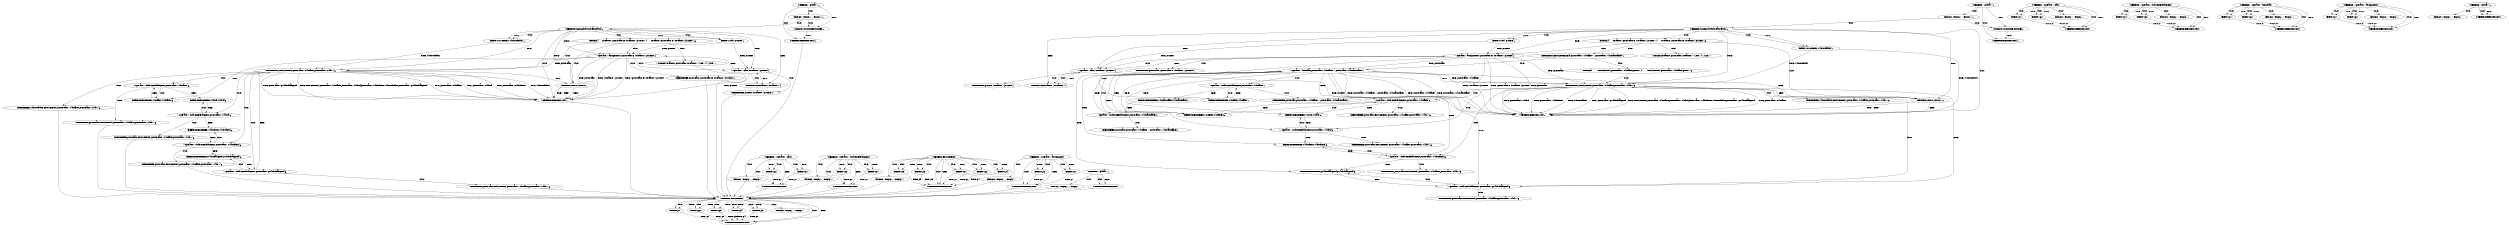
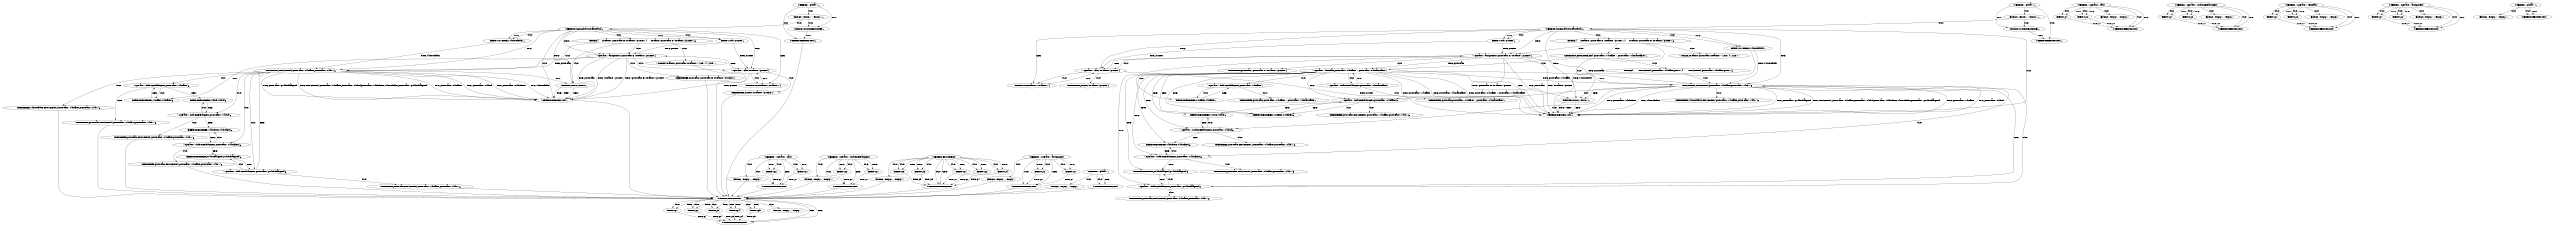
node "(FIELD_IDENTIFIER,u4_max_offset,u4_max_offset)": removed
